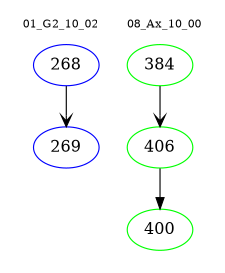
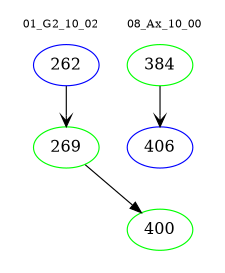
node "268": label "268" -> "262"
node "269": color blue -> green
node "406": color green -> blue
edge "406" -> "400": now "269" -> "400"
